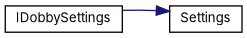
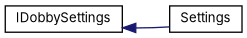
edge "IDobbySettings" -> "Settings": reversed
